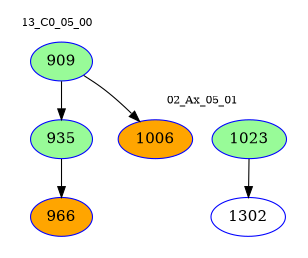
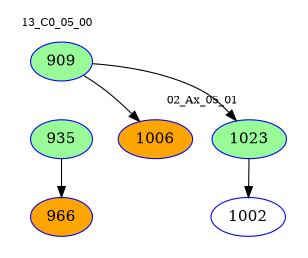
edge "909" -> "935": now "909" -> "1023"
node "1302": label "1302" -> "1002"
